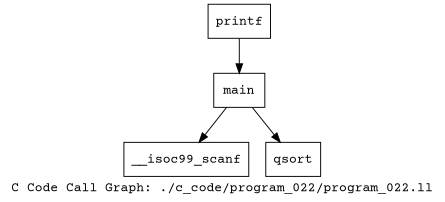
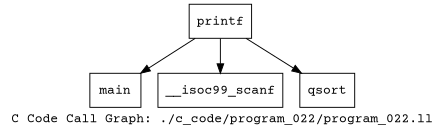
edge "main" -> "__isoc99_scanf": now "printf" -> "__isoc99_scanf"
edge "main" -> "qsort": now "printf" -> "qsort"
